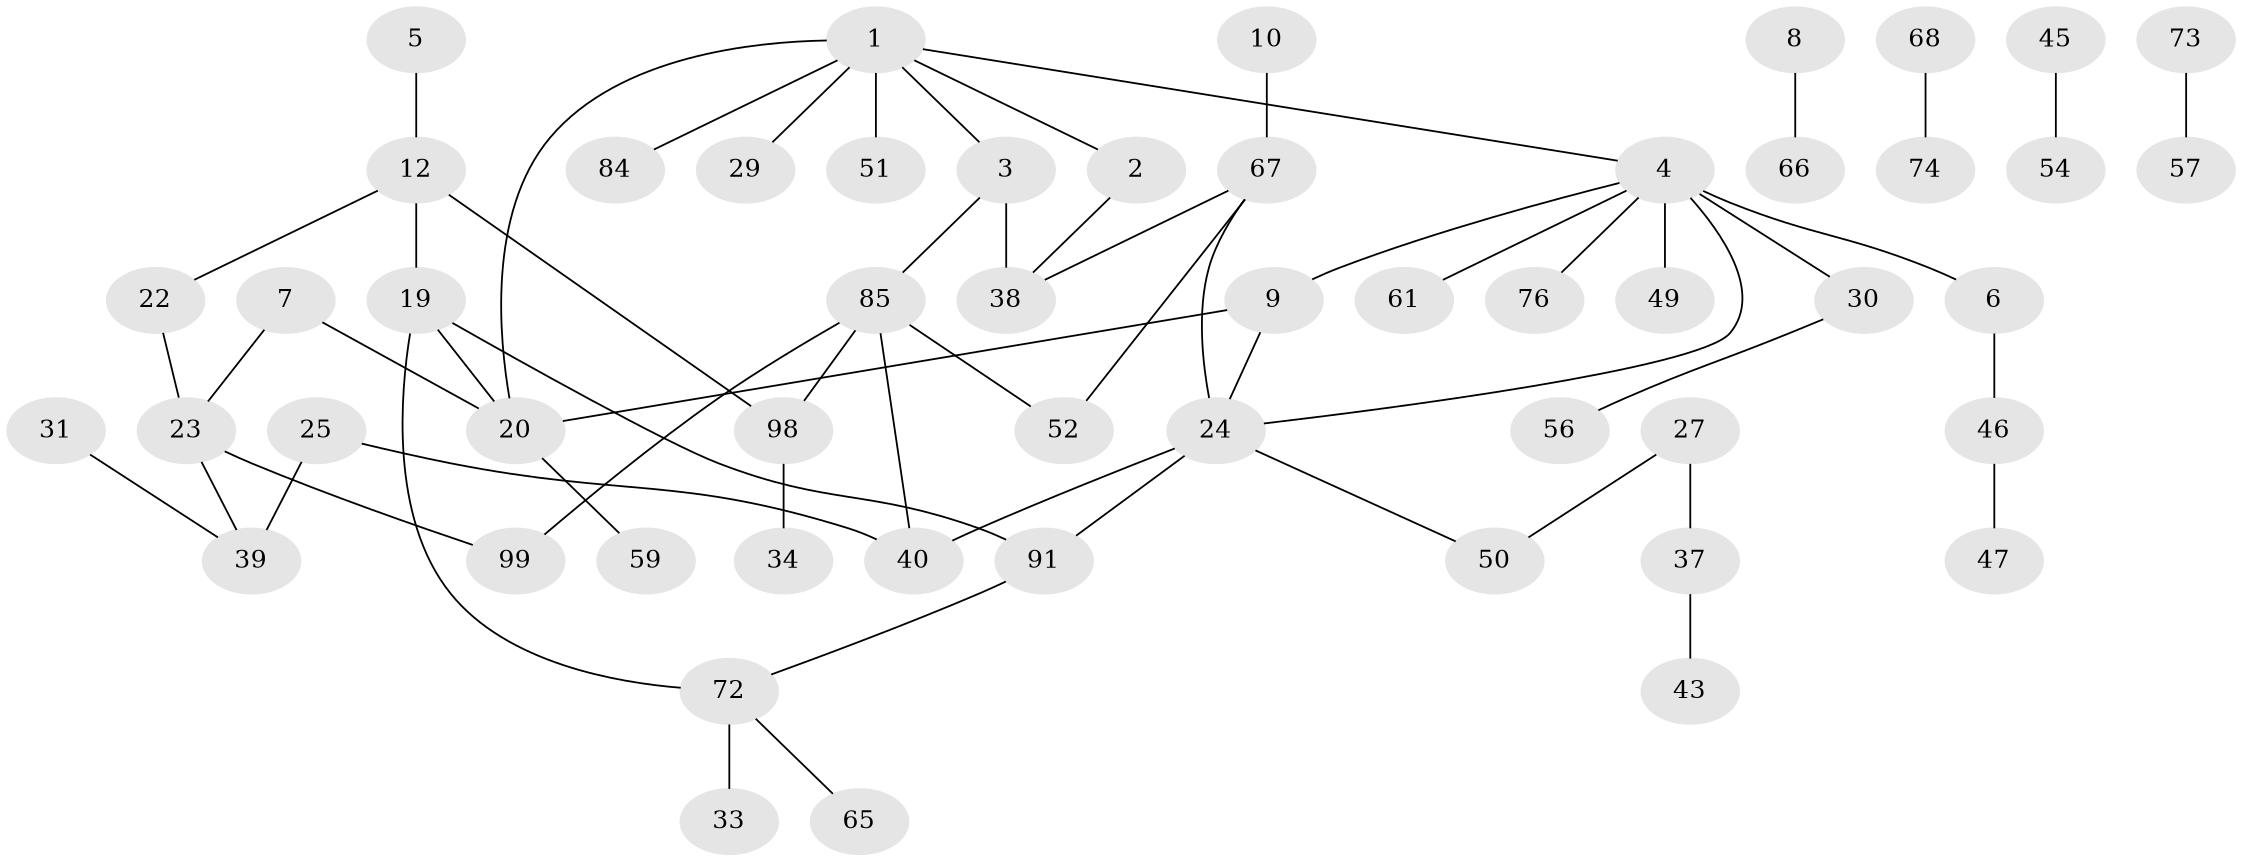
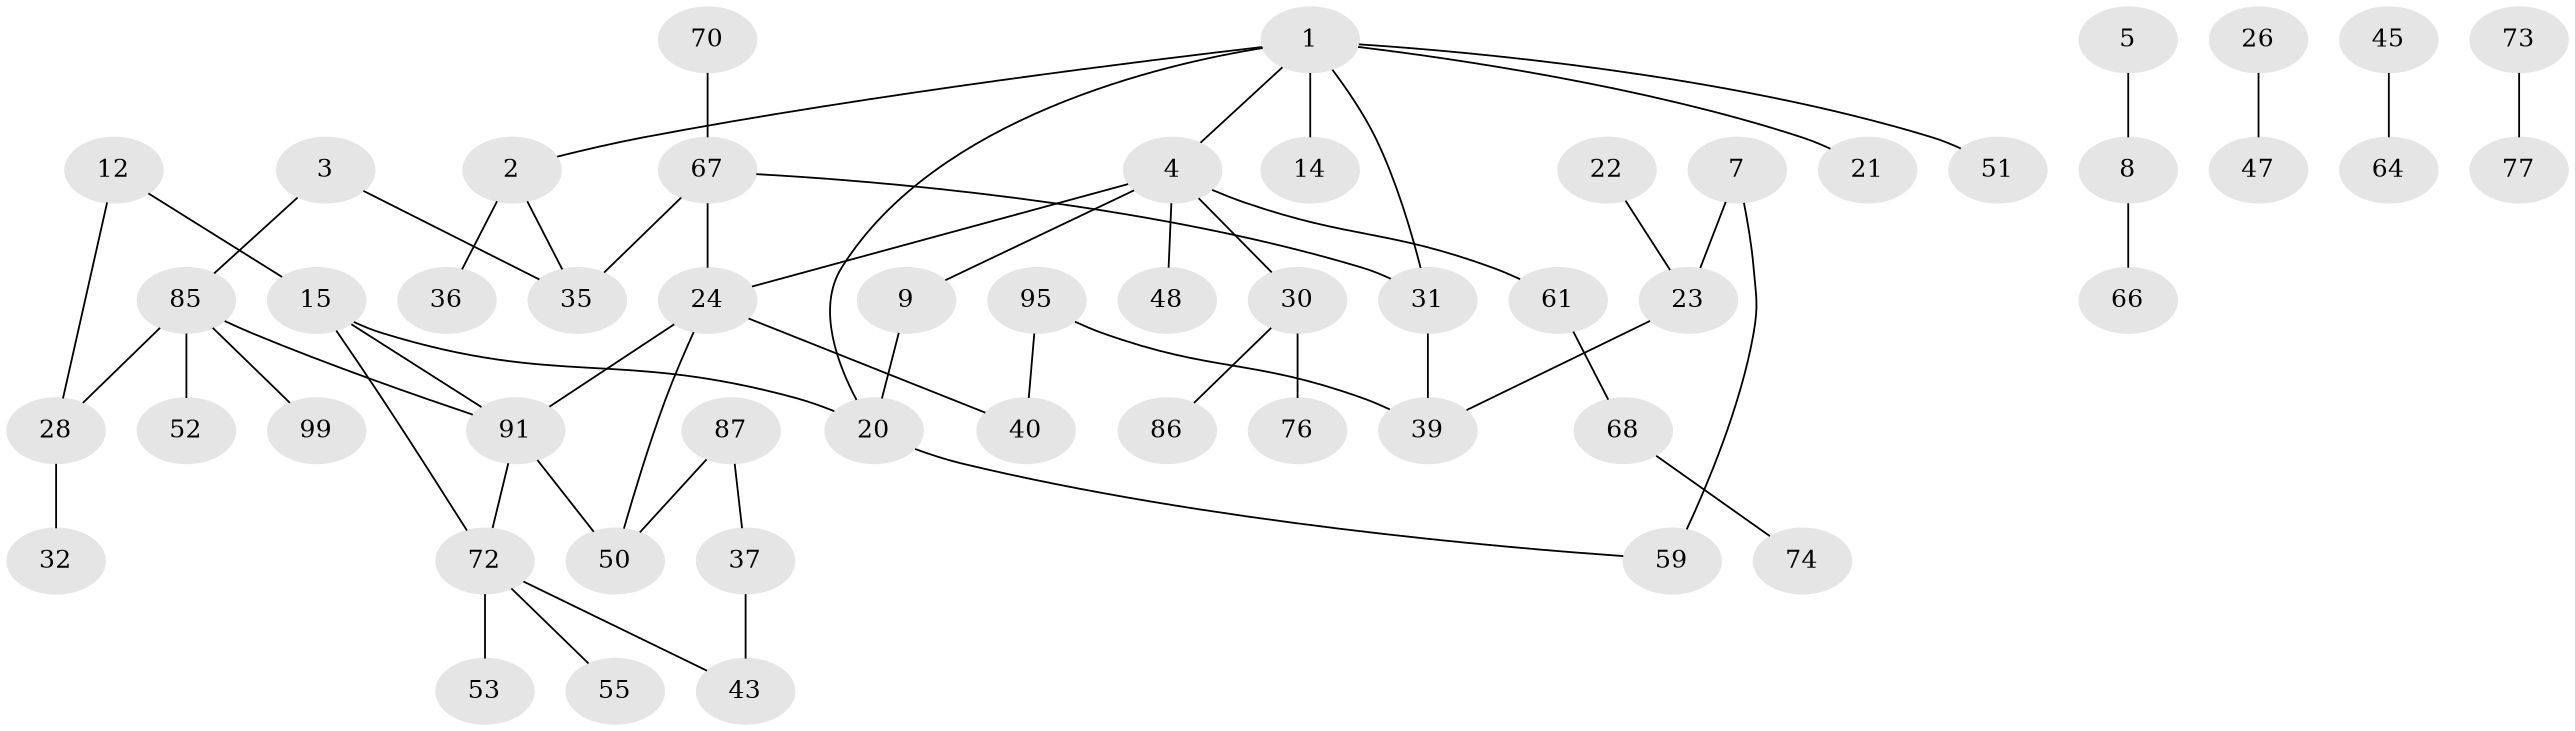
node "10": label "10" -> "70"
edge "5" -- "12": now "5" -- "8"
edge "1" -- "3": now "1" -- "31"
node "84": label "84" -> "14"
node "29": label "29" -> "21"
node "54": label "54" -> "64"
node "57": label "57" -> "77"
edge "12" -- "22": removed
edge "4" -- "76": now "30" -- "76"
node "19": label "19" -> "15"
node "36": added
node "38": label "38" -> "35"
edge "67" -- "52": now "67" -- "31"
node "49": label "49" -> "48"
node "6": removed
edge "7" -- "20": now "7" -- "59"
edge "9" -- "24": removed
edge "61" -- "68": added
node "25": label "25" -> "95"
node "98": label "98" -> "28"
edge "85" -- "40": now "85" -- "91"
node "56": label "56" -> "86"
node "27": label "27" -> "87"
node "46": label "46" -> "26"
edge "91" -- "50": added
edge "23" -- "99": removed
node "34": label "34" -> "32"
edge "72" -- "43": added
node "33": label "33" -> "53"
node "65": label "65" -> "55"
